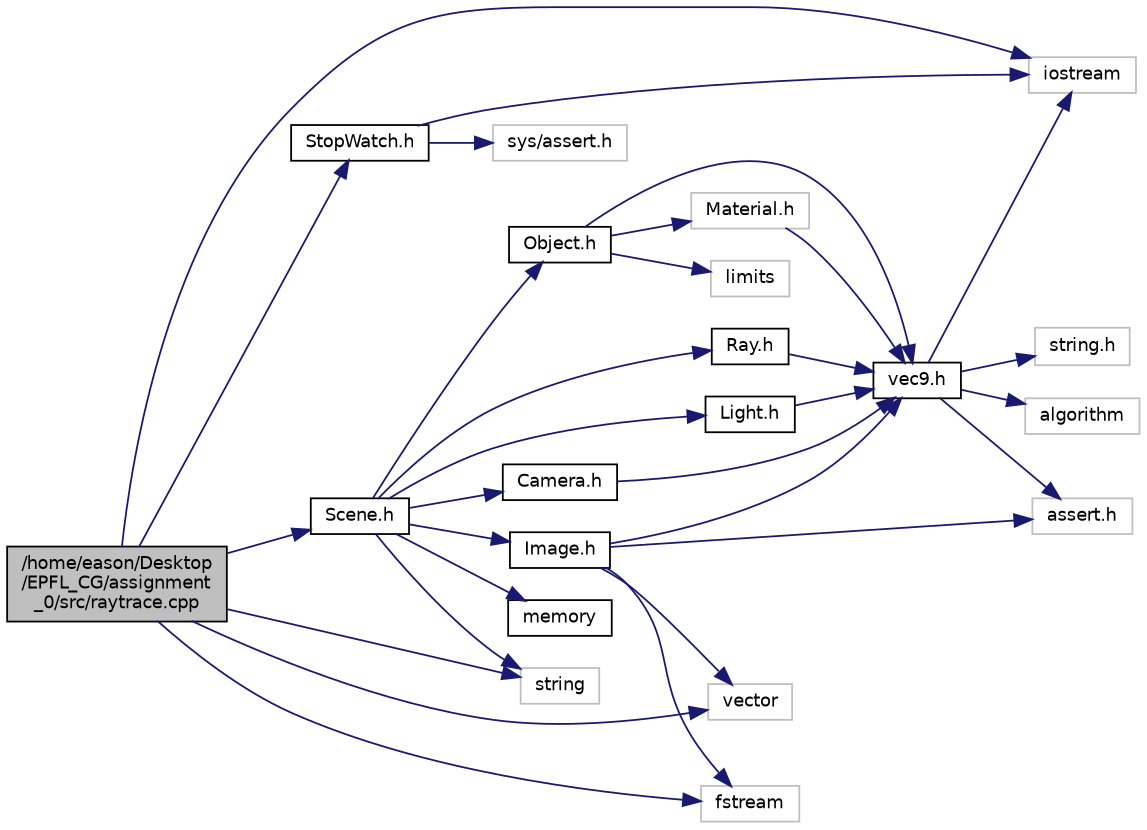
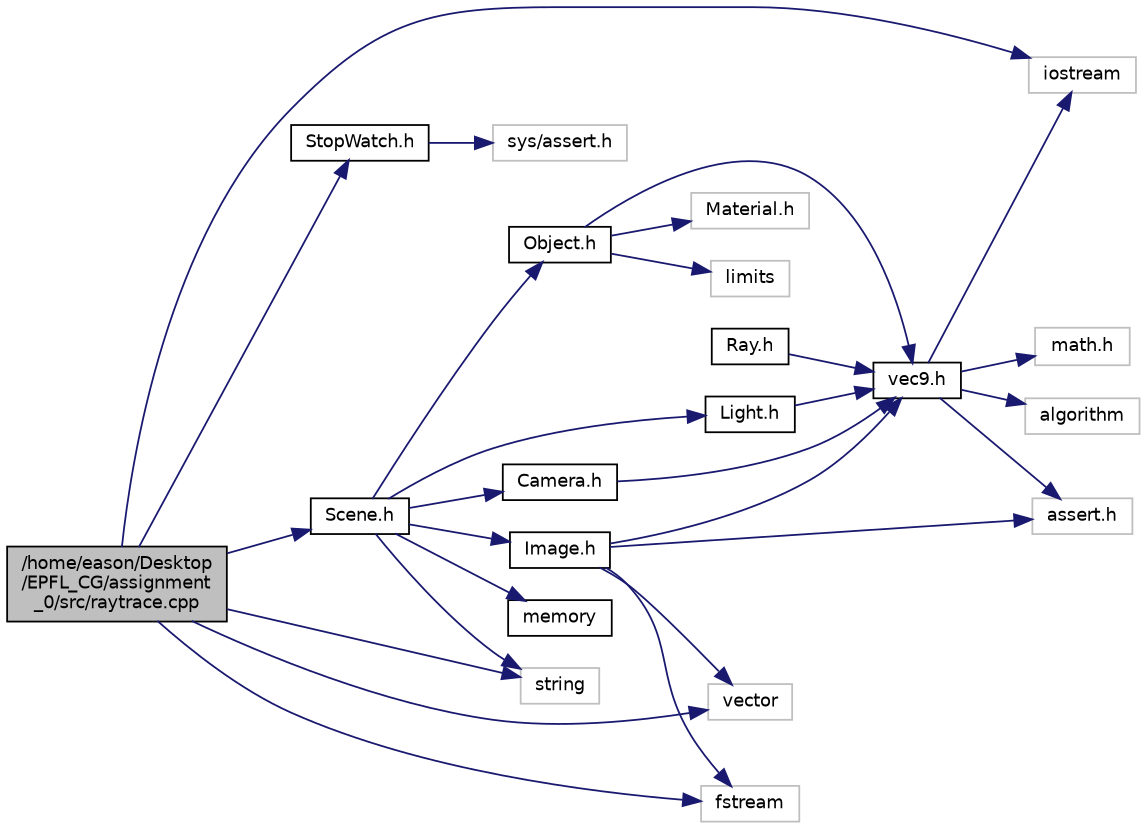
edge "StopWatch.h" -> "iostream": removed
edge "Material.h" -> "vec9.h": removed
node "string.h": label "string.h" -> "math.h"
edge "Scene.h" -> "Ray.h": removed
